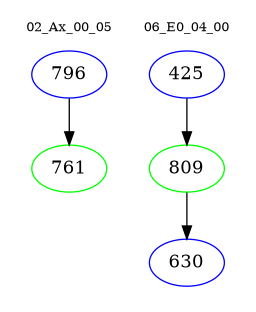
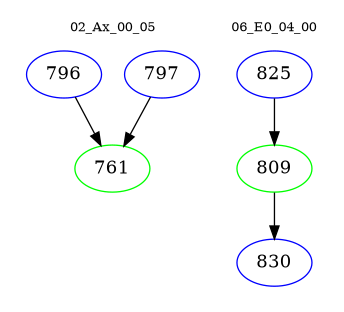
node "797": added
node "425": label "425" -> "825"
node "630": label "630" -> "830"
